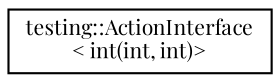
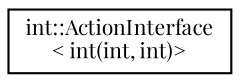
node "testing::ActionInterface < int(int, int)>": label "testing::ActionInterface < int(int, int)>" -> "int::ActionInterface < int(int, int)>"
